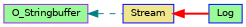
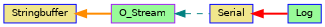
node "Stringbuffer": added
node "O_Stringbuffer": label "O_Stringbuffer" -> "O_Stream"
node "Stream": label "Stream" -> "Serial"
